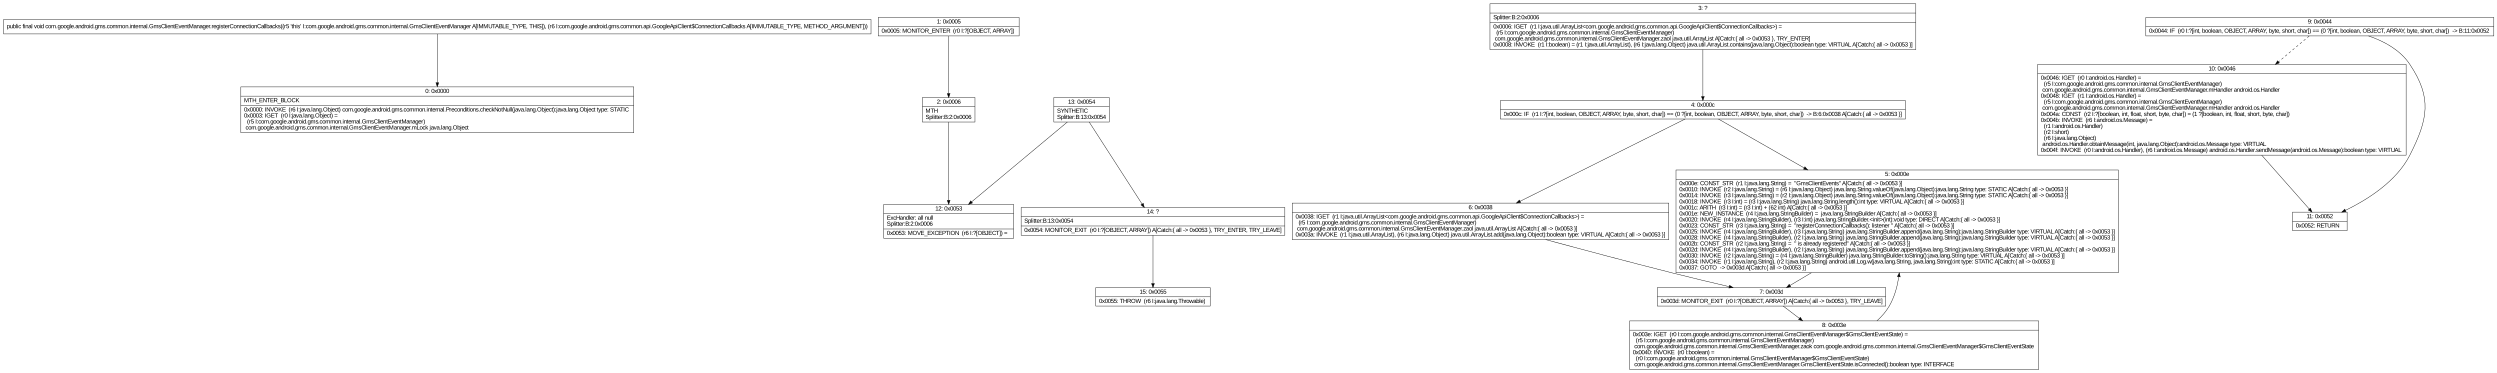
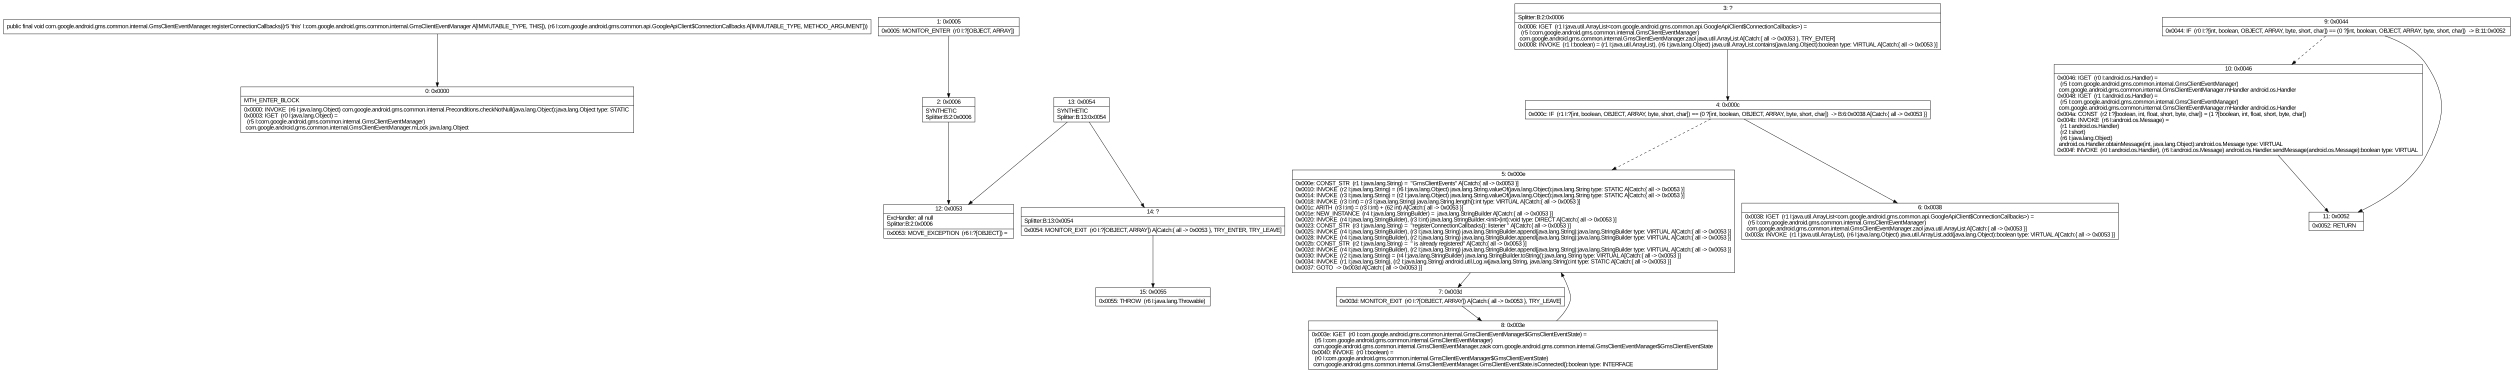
node "2: 0x0006": text "MTH" -> "SYNTHETIC"
edge "4: 0x000c" -> "5: 0x000e": style solid -> dashed
edge "6: 0x0038" -> "7: 0x003d": removed
